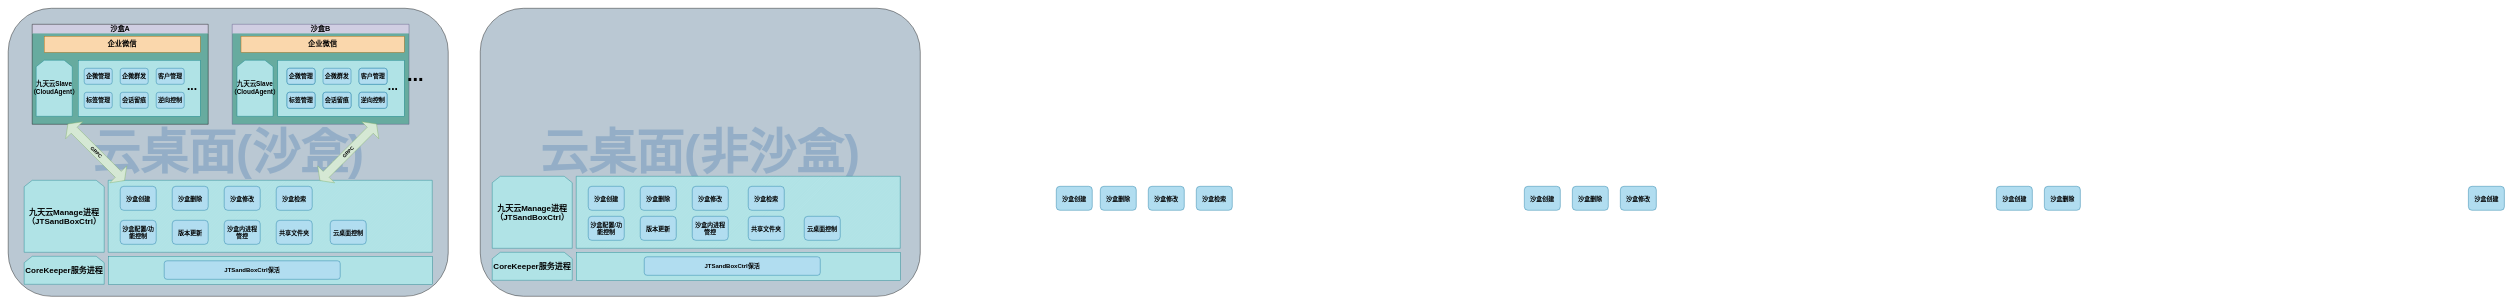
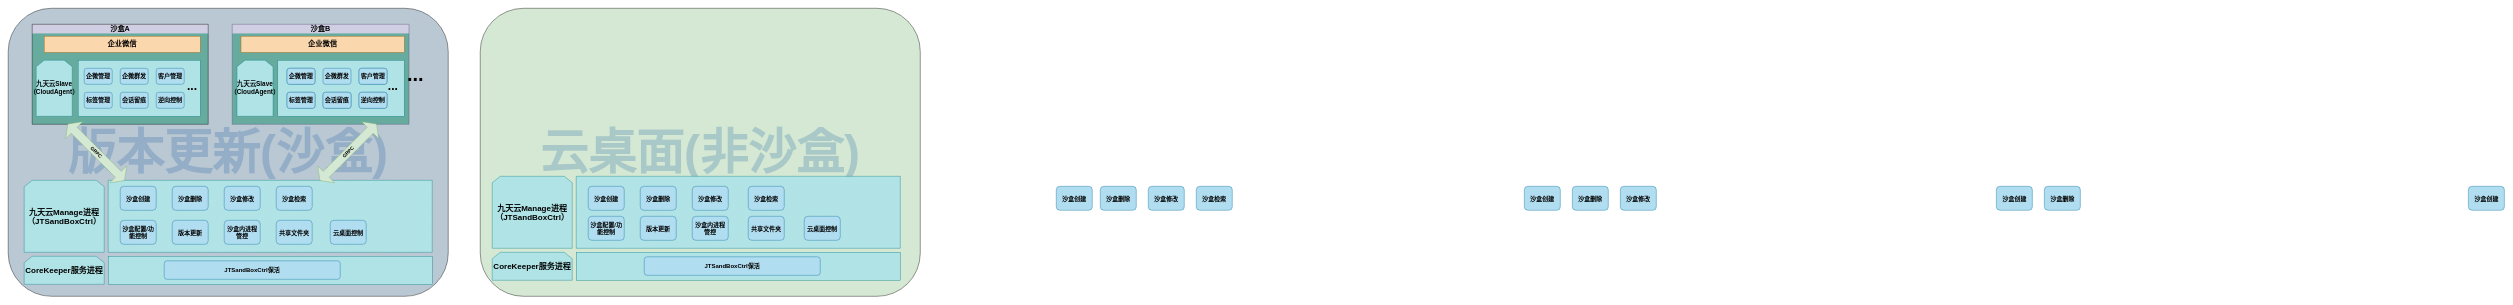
node "云桌面(沙盒)": label "云桌面(沙盒)" -> "版本更新(沙盒)"
node "云桌面(非沙盒)": fillcolor #bac8d3 -> #d5e8d4
